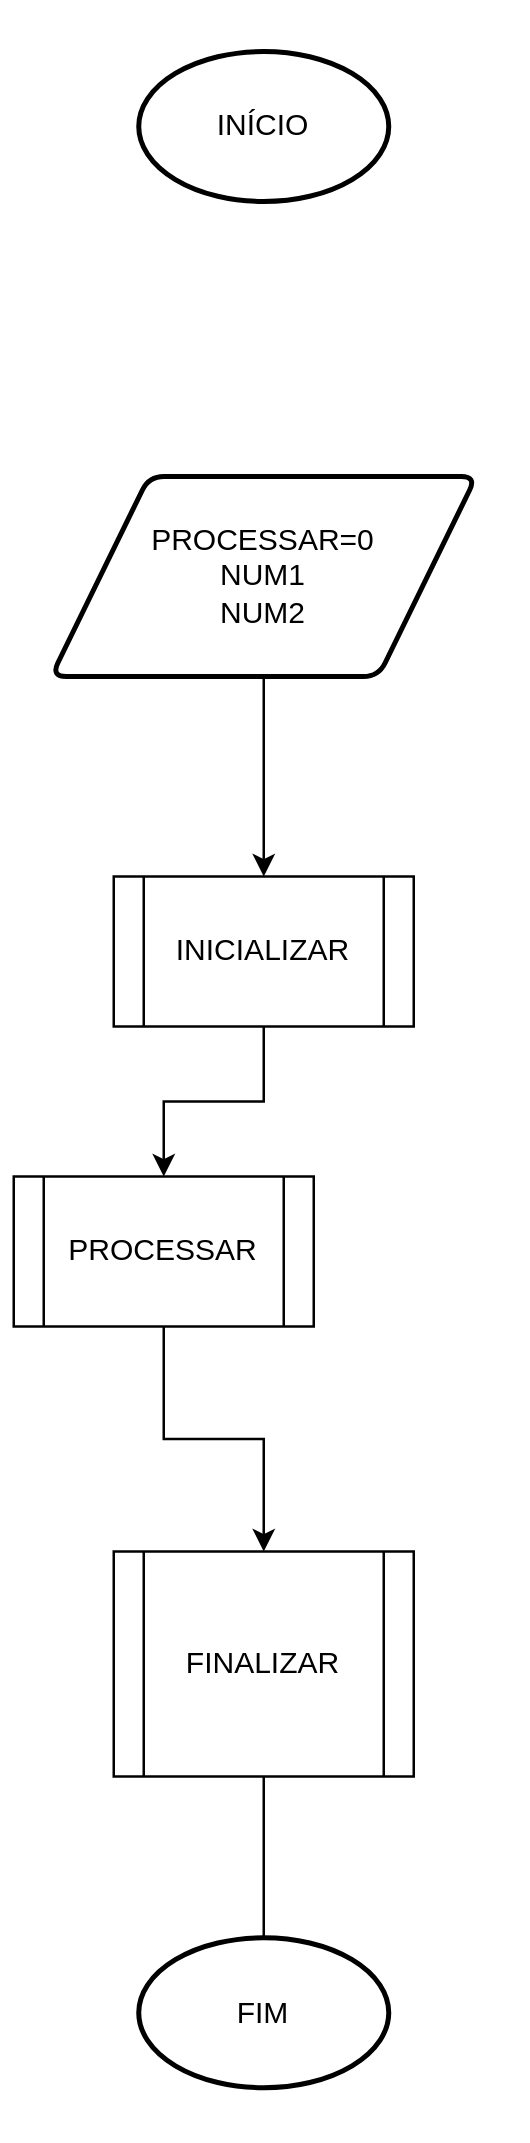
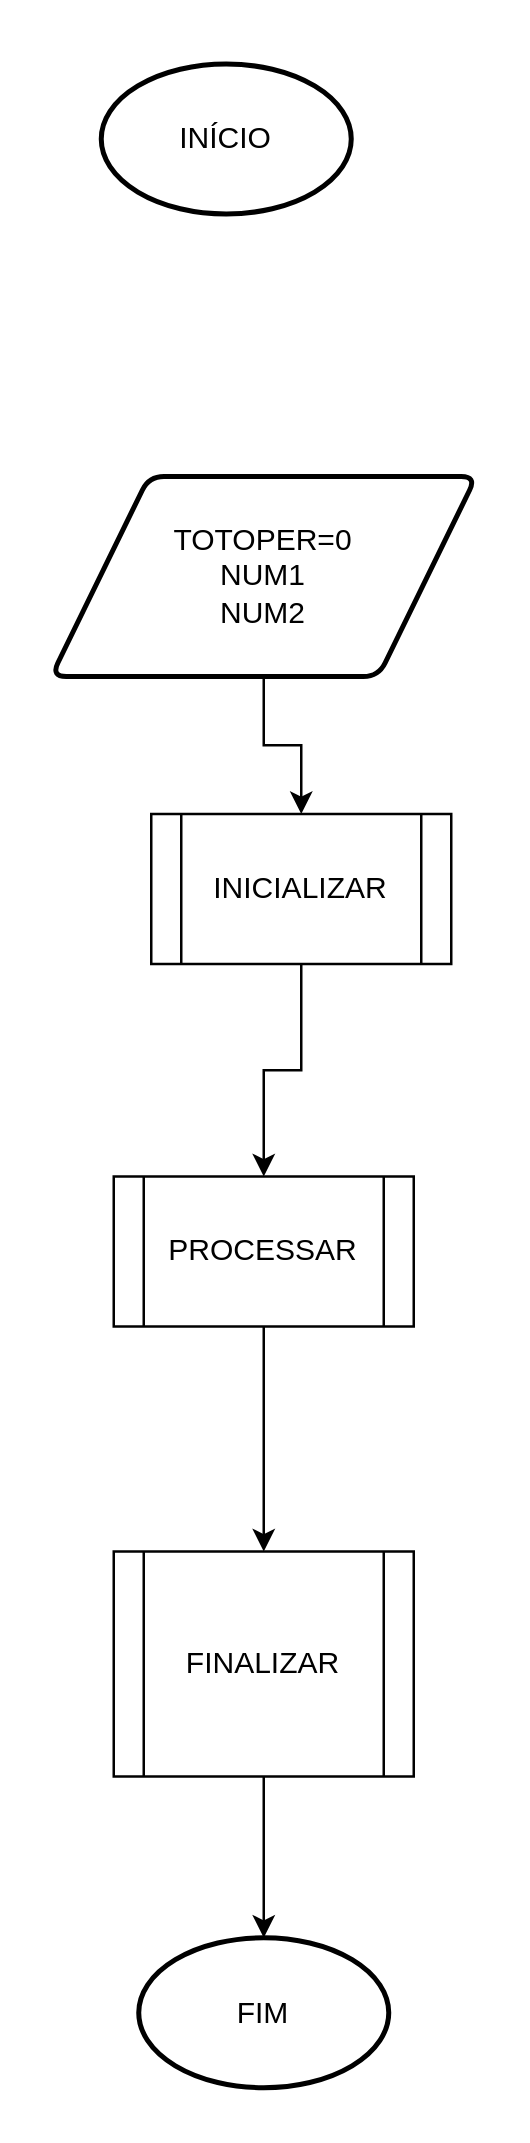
node "INÍCIO": moved (264, 126) -> (226, 139)
node "PROCESSAR=0 NUM1 NUM2": label "PROCESSAR=0 NUM1 NUM2" -> "TOTOPER=0 NUM1 NUM2"
node "INICIALIZAR": moved (264, 951) -> (301, 889)
node "PROCESSAR": moved (164, 1251) -> (264, 1251)
edge "FINALIZAR" -- "FIM": arrowhead none -> classic
